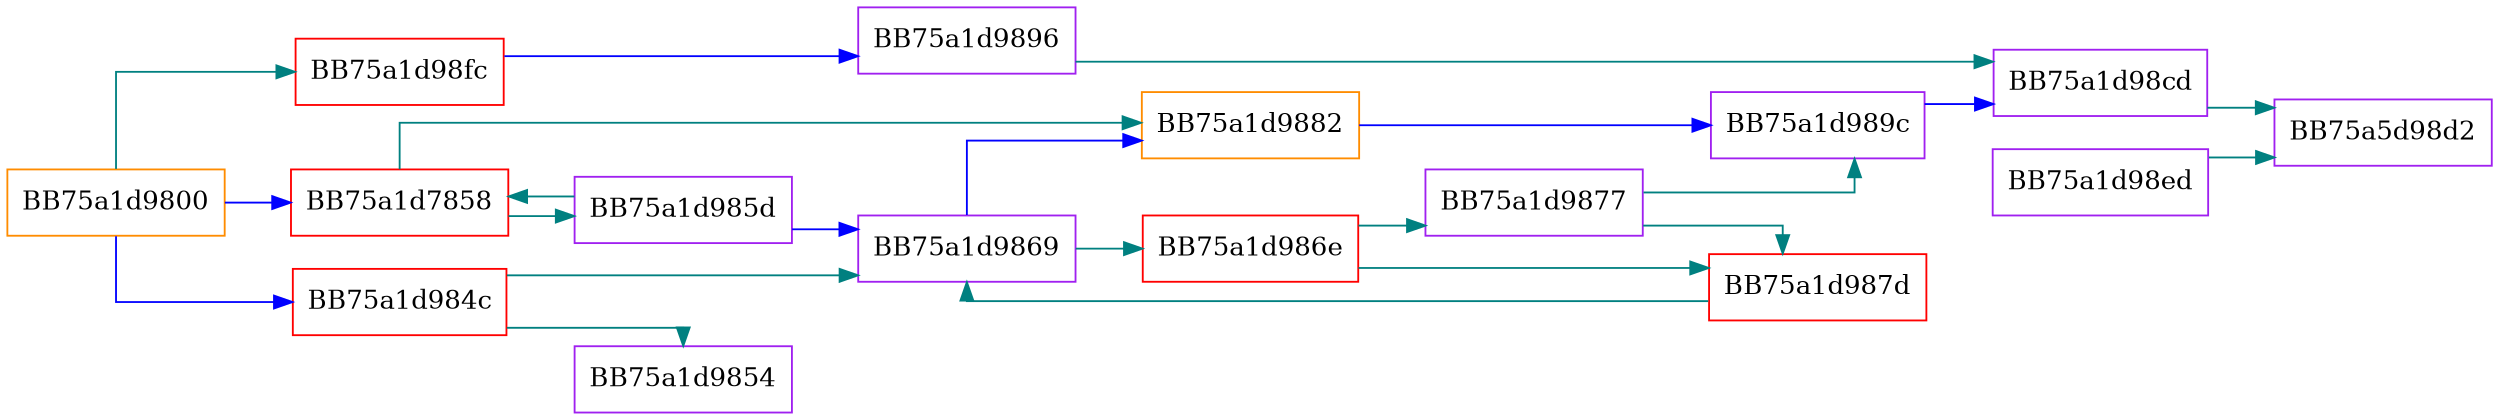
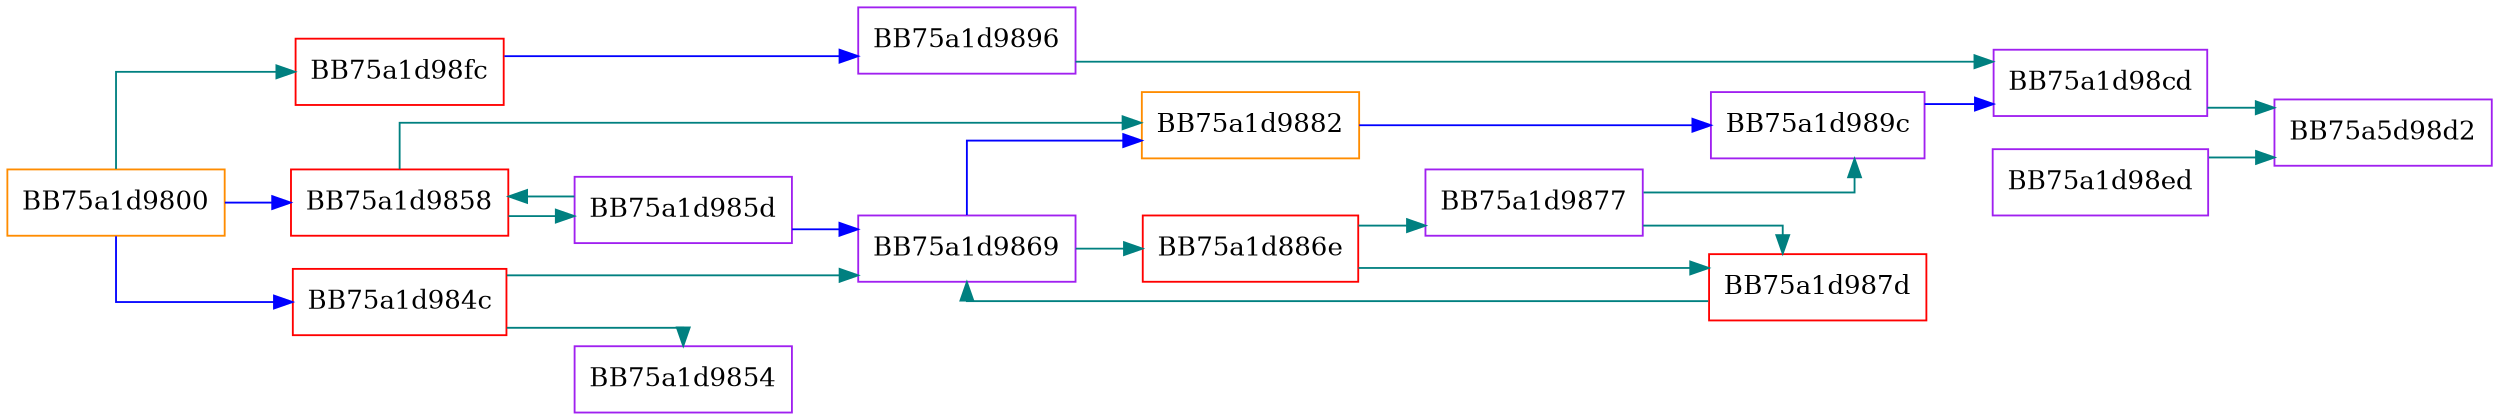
node "BB75a1d7858": label "BB75a1d7858" -> "BB75a1d9858"
node "BB75a1d986e": label "BB75a1d986e" -> "BB75a1d886e"
